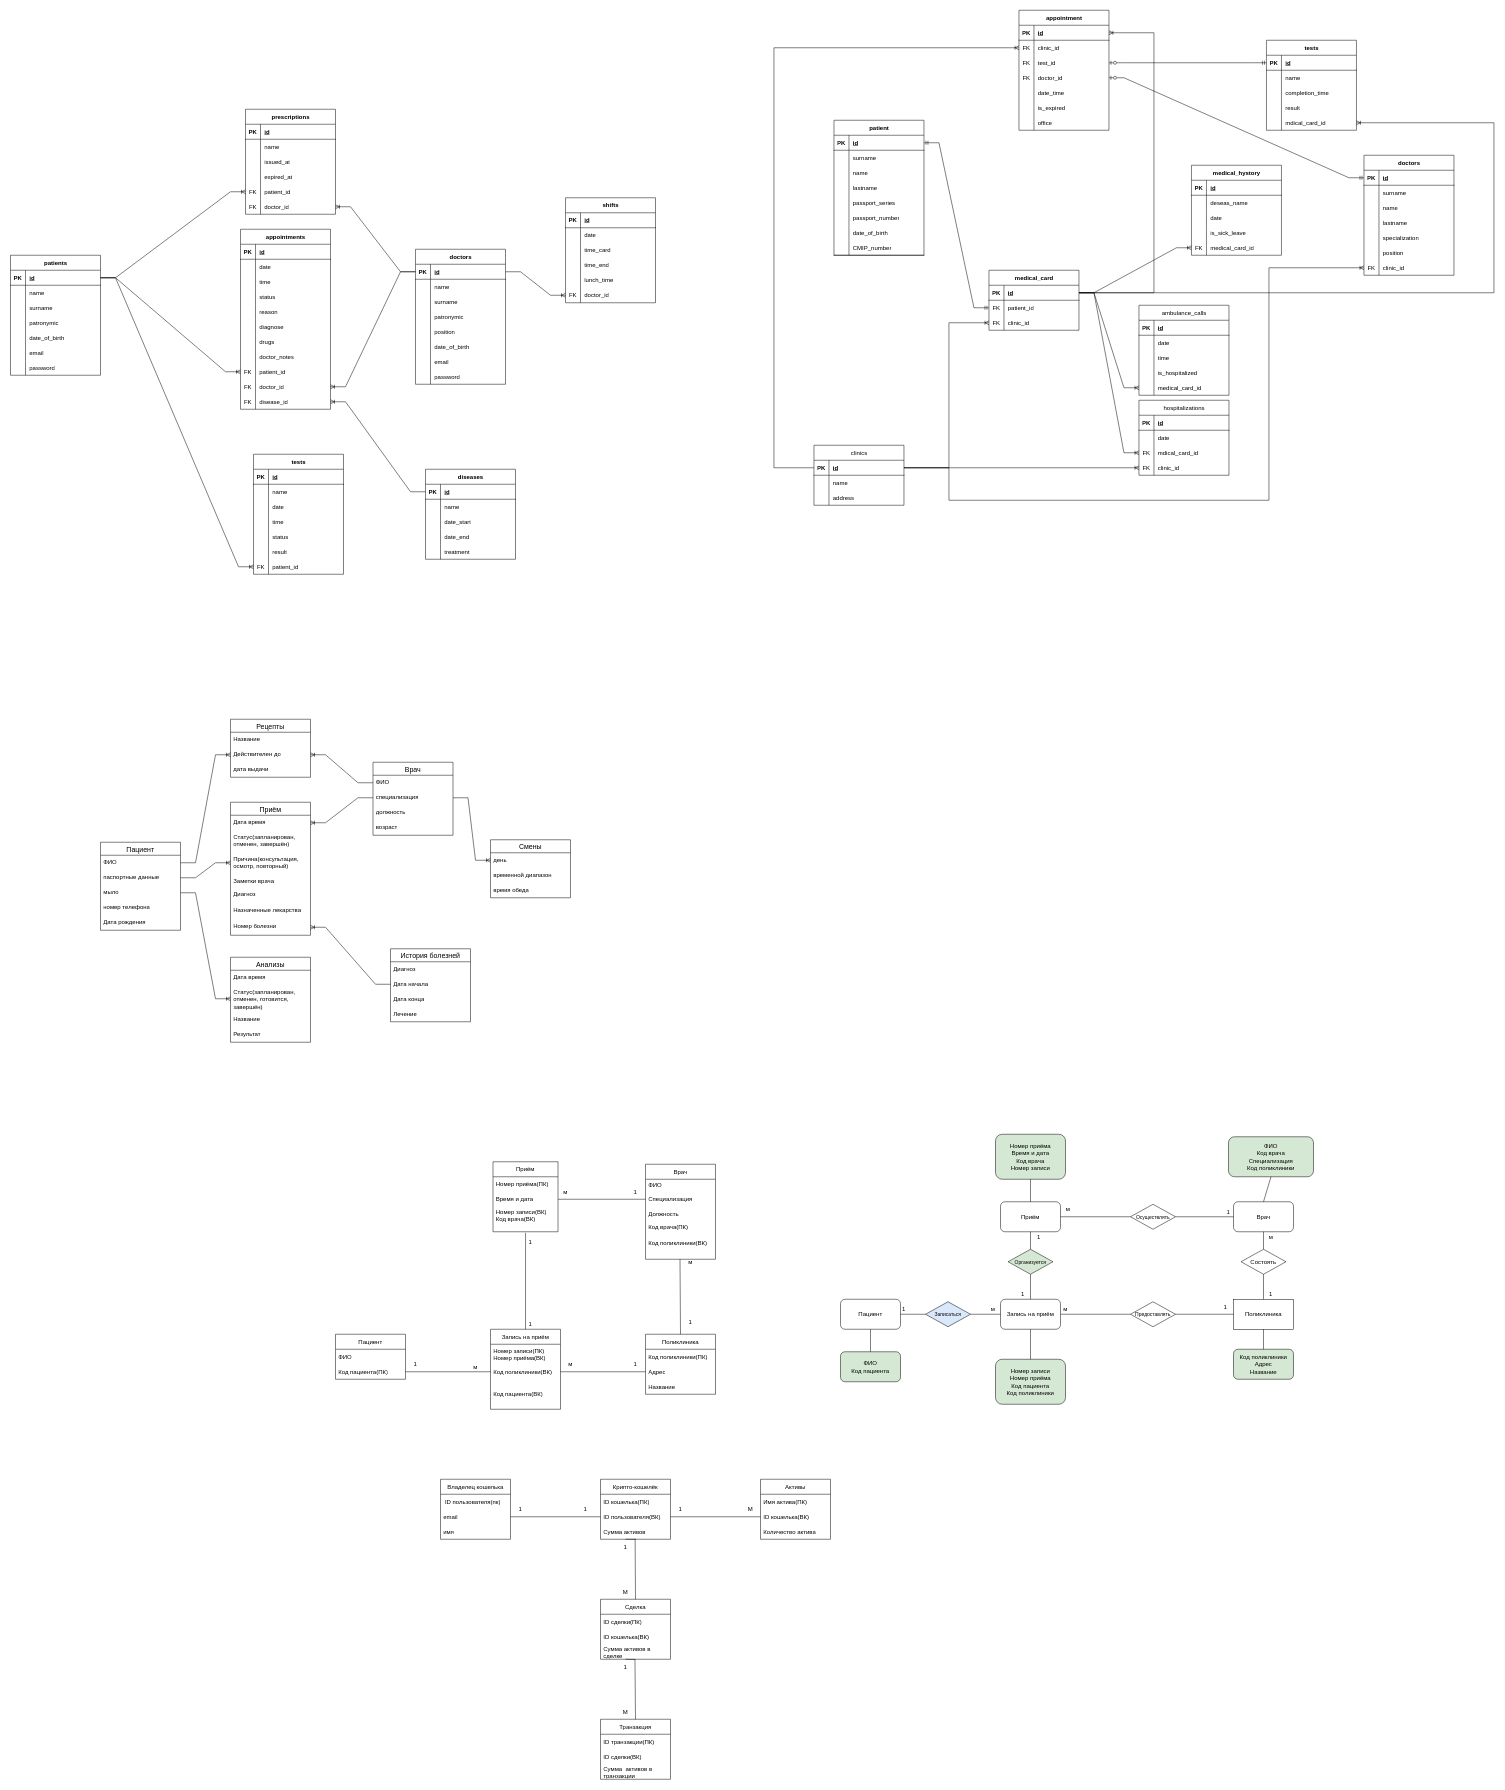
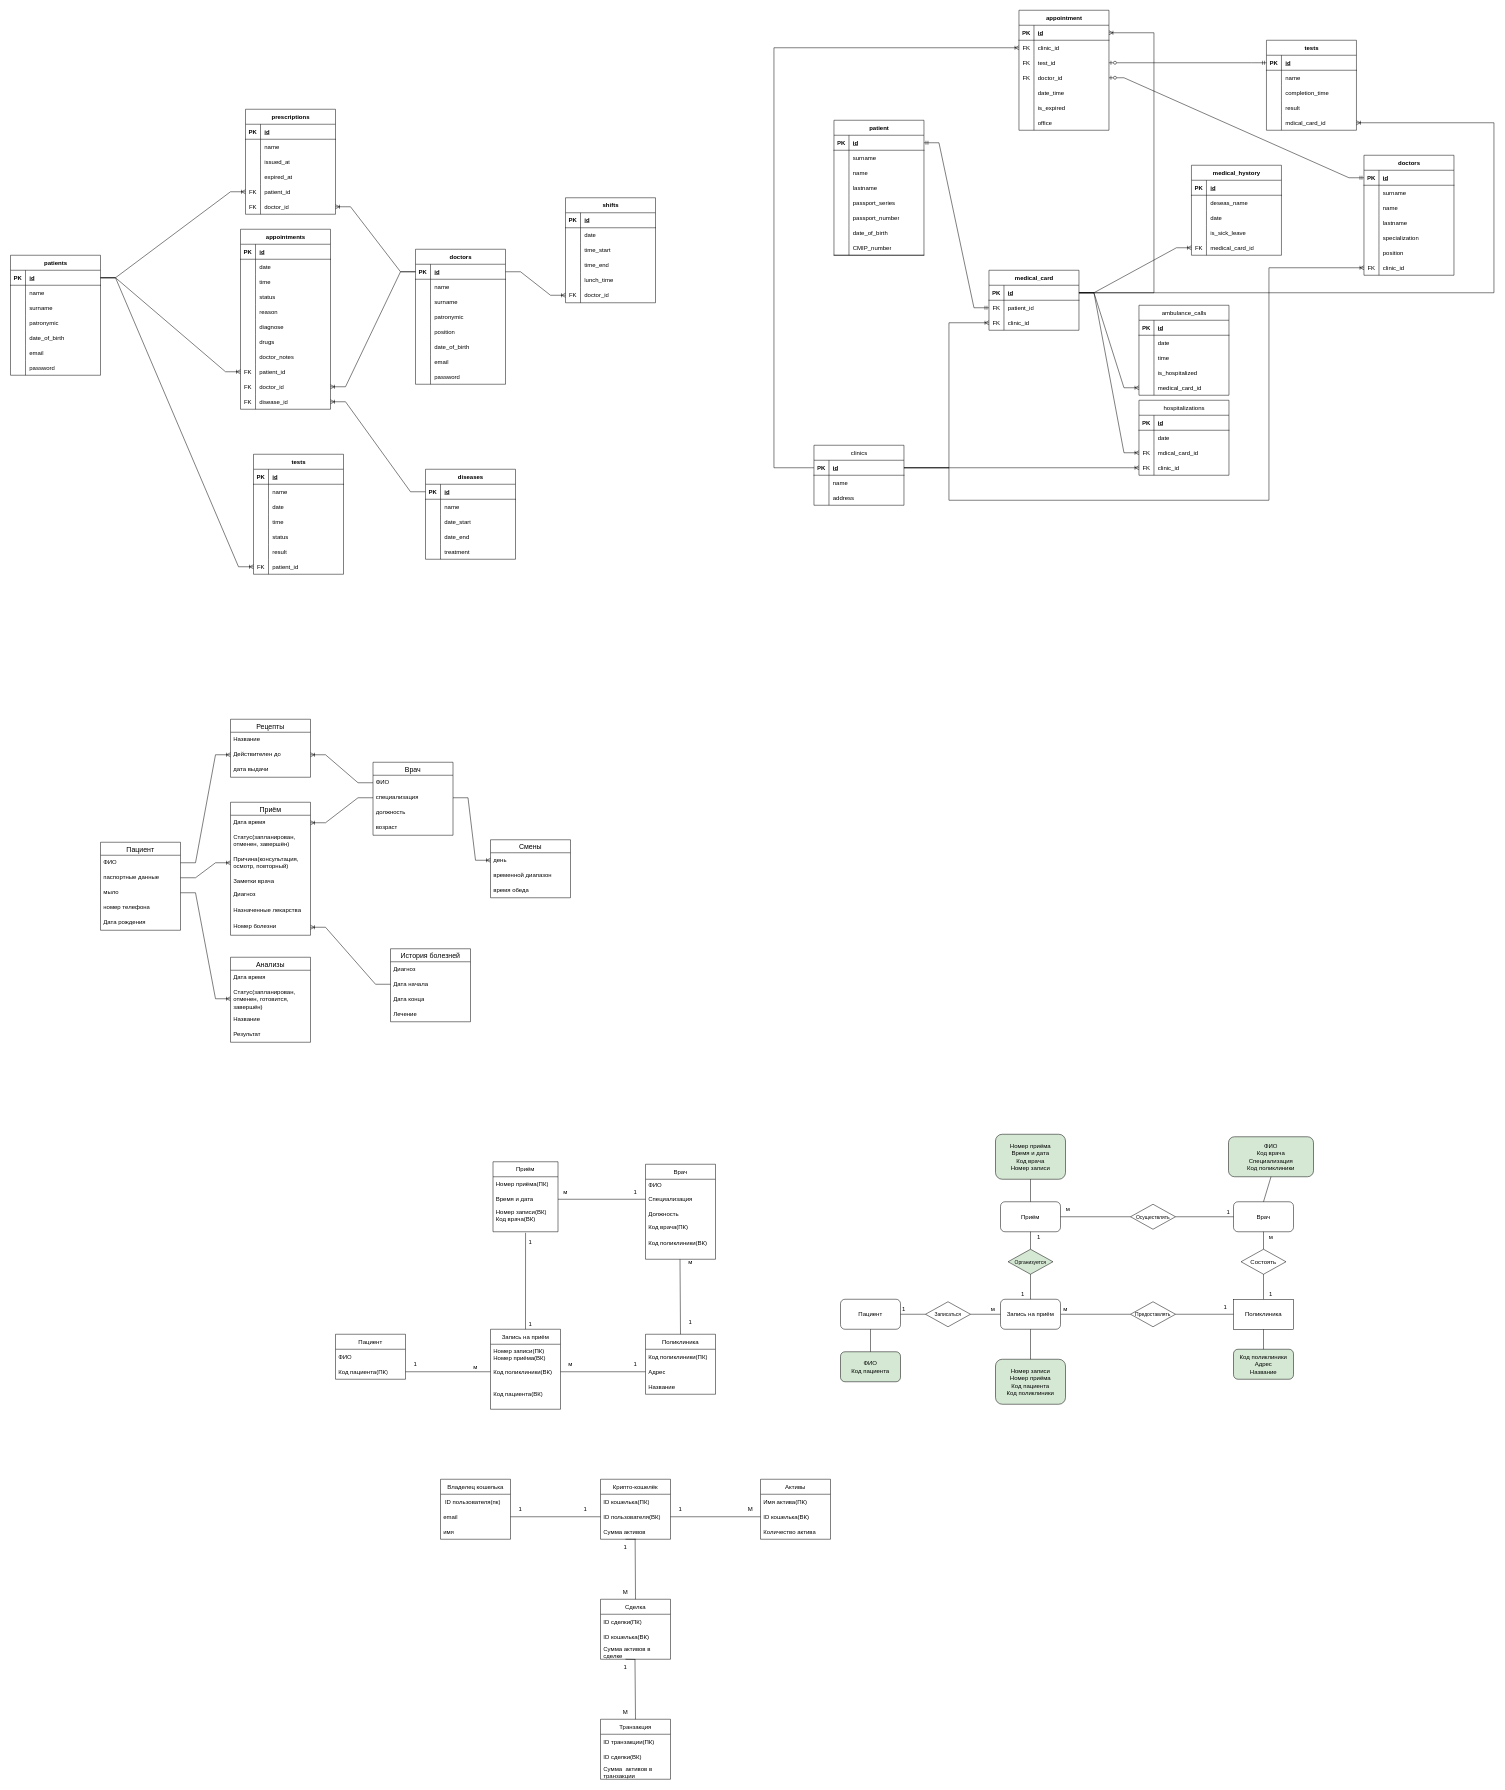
node "time_card": label "time_card" -> "time_start"
node "Записаться": fillcolor #dae8fc -> #ffffff
